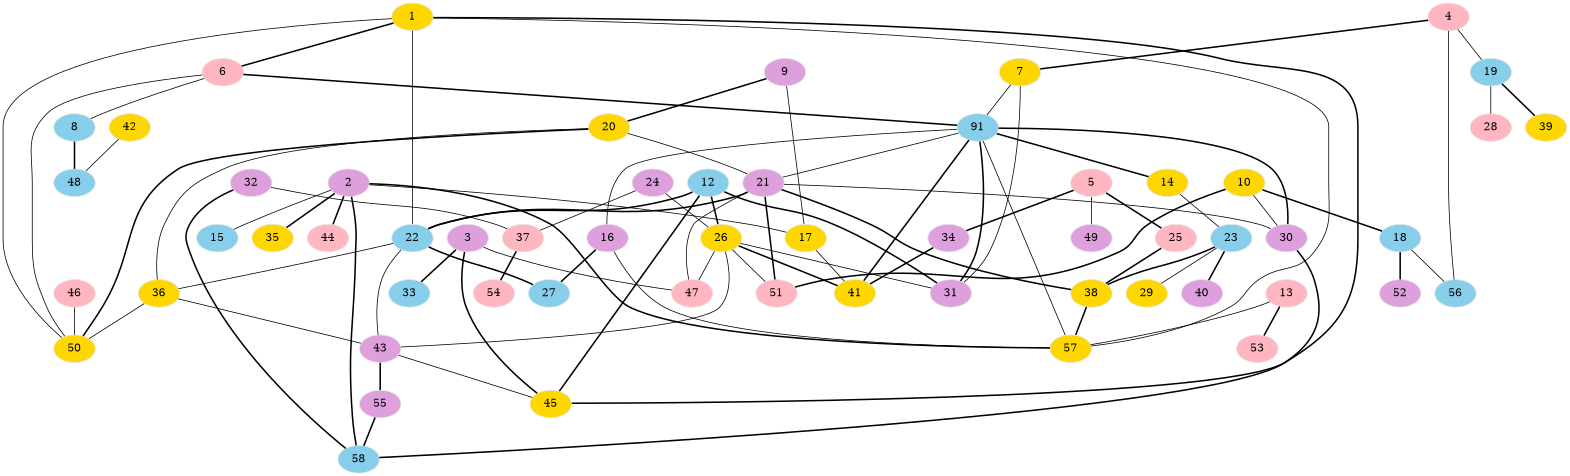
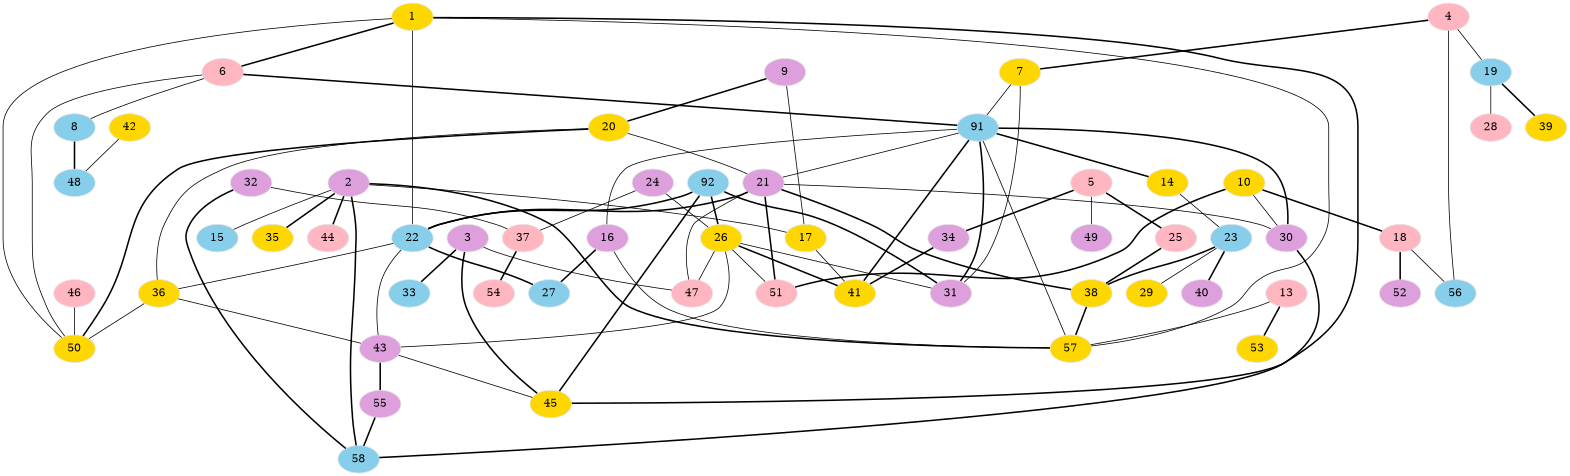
node "12": label "12" -> "92"
node "18": fillcolor skyblue -> lightpink
node "53": fillcolor lightpink -> gold
